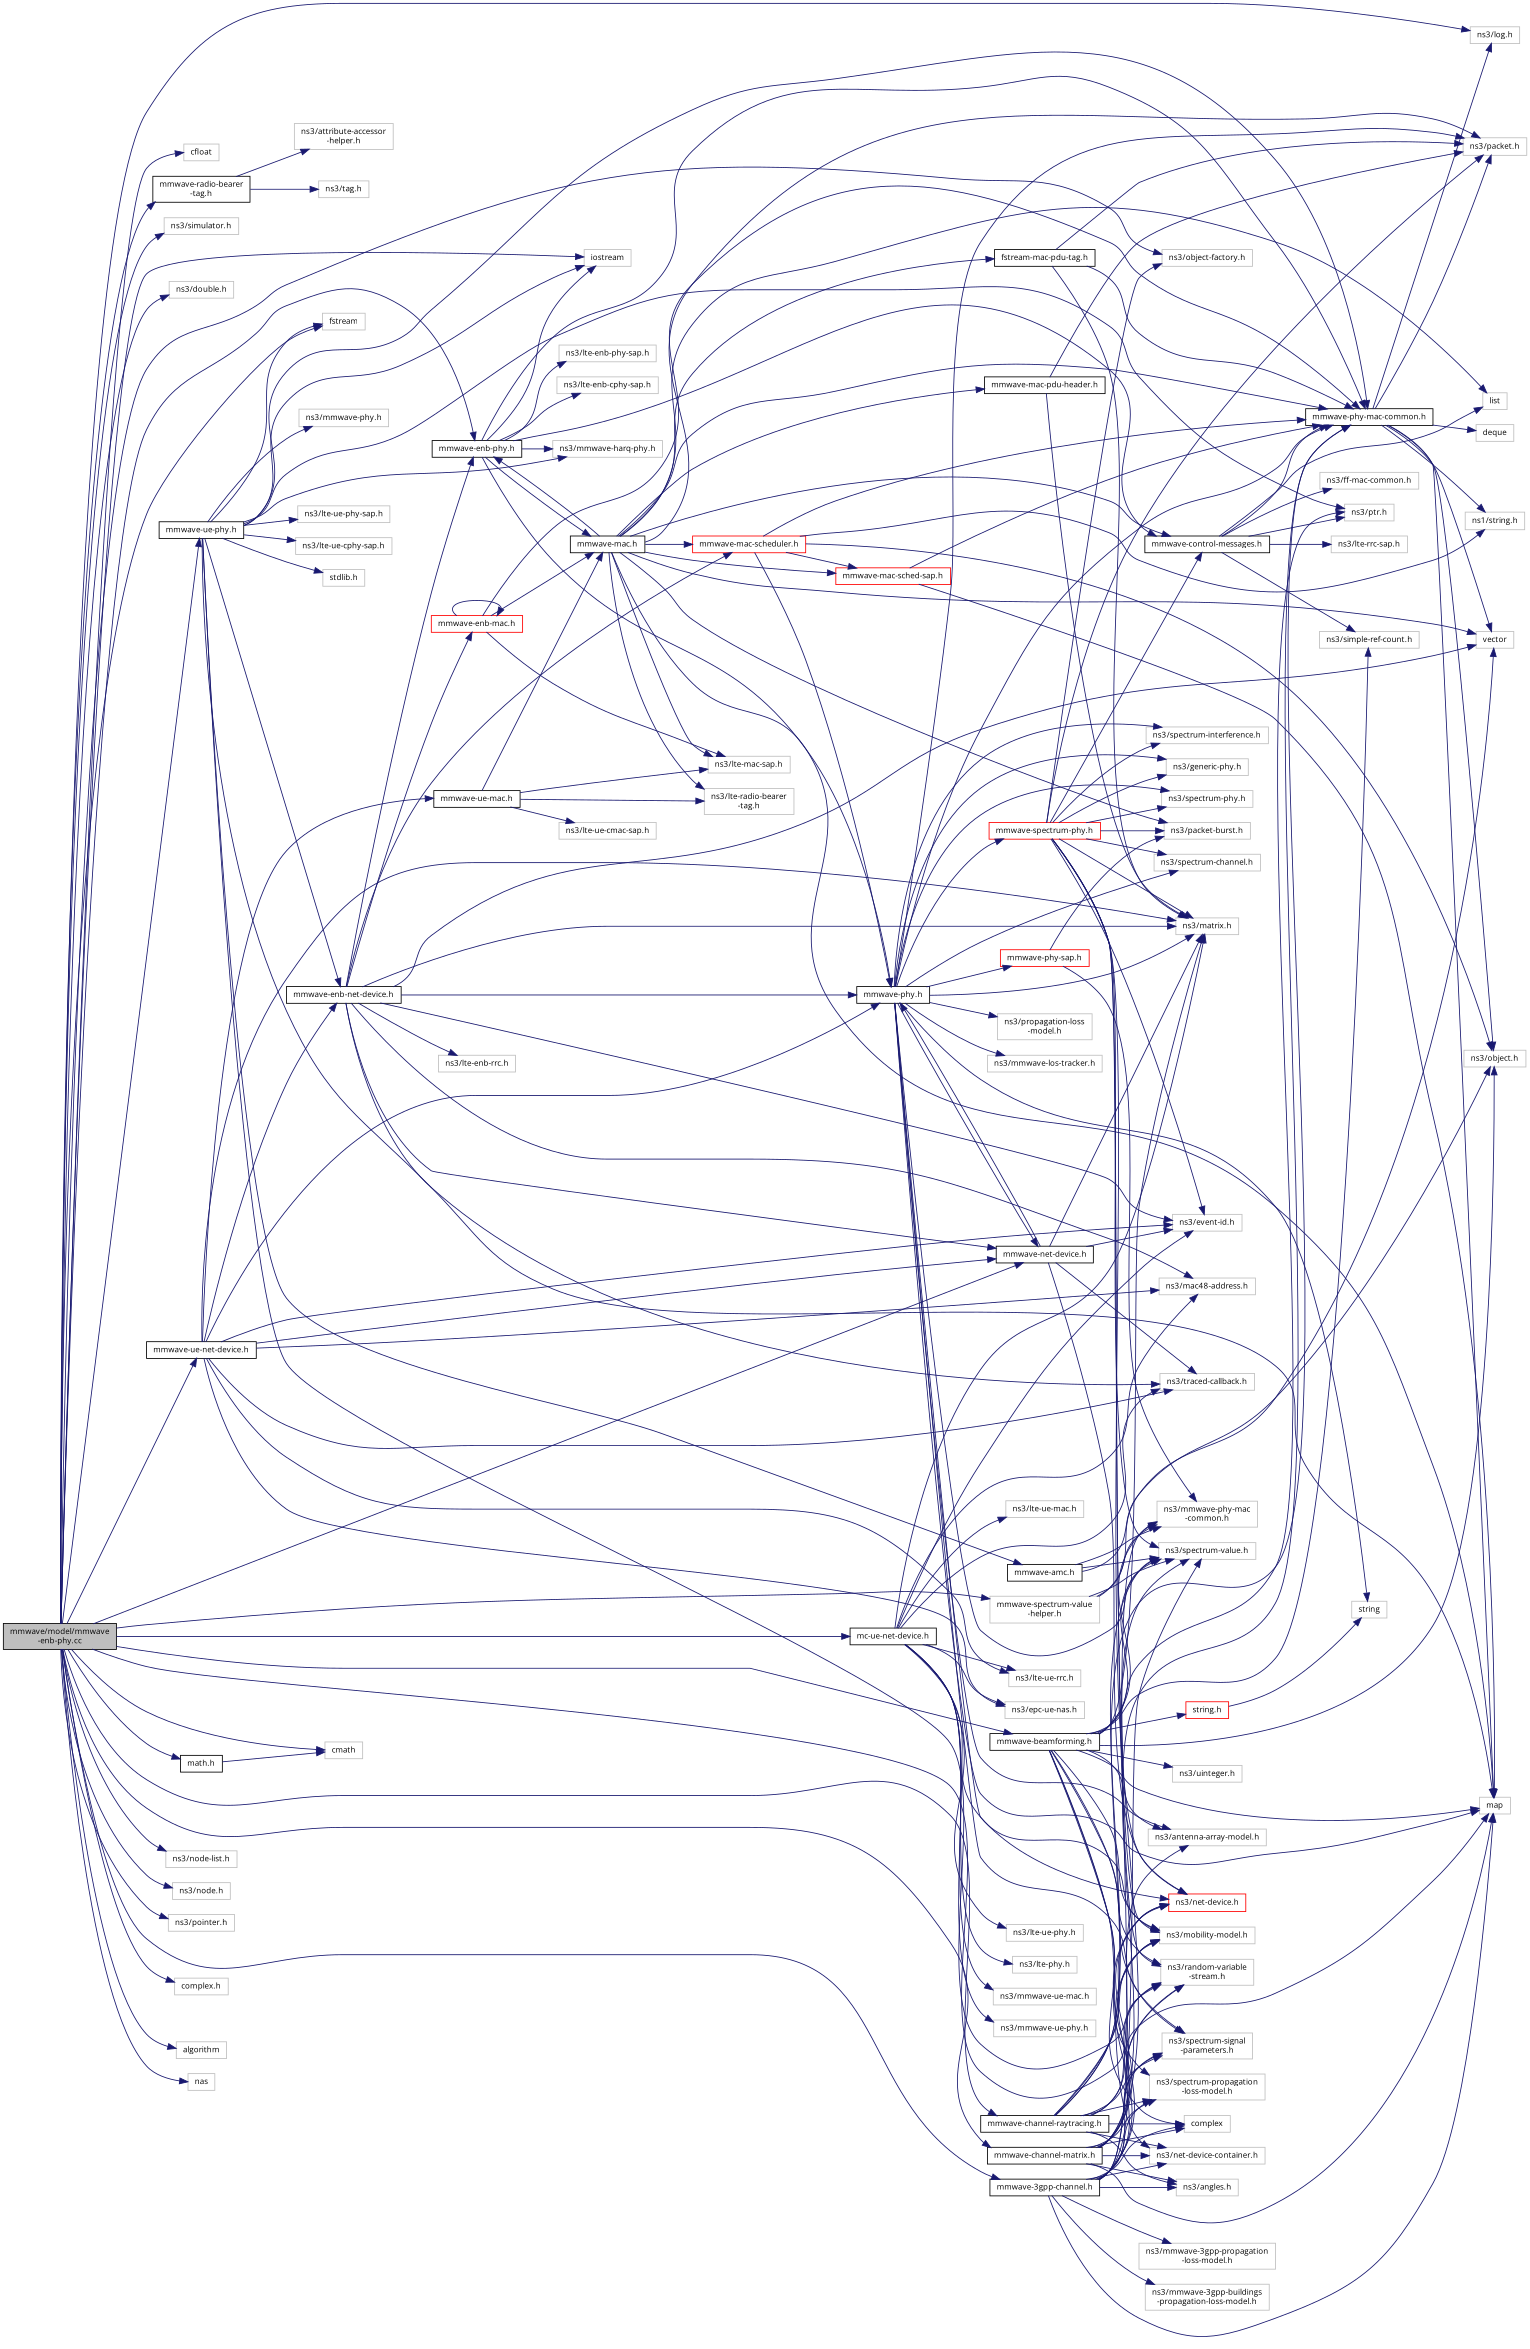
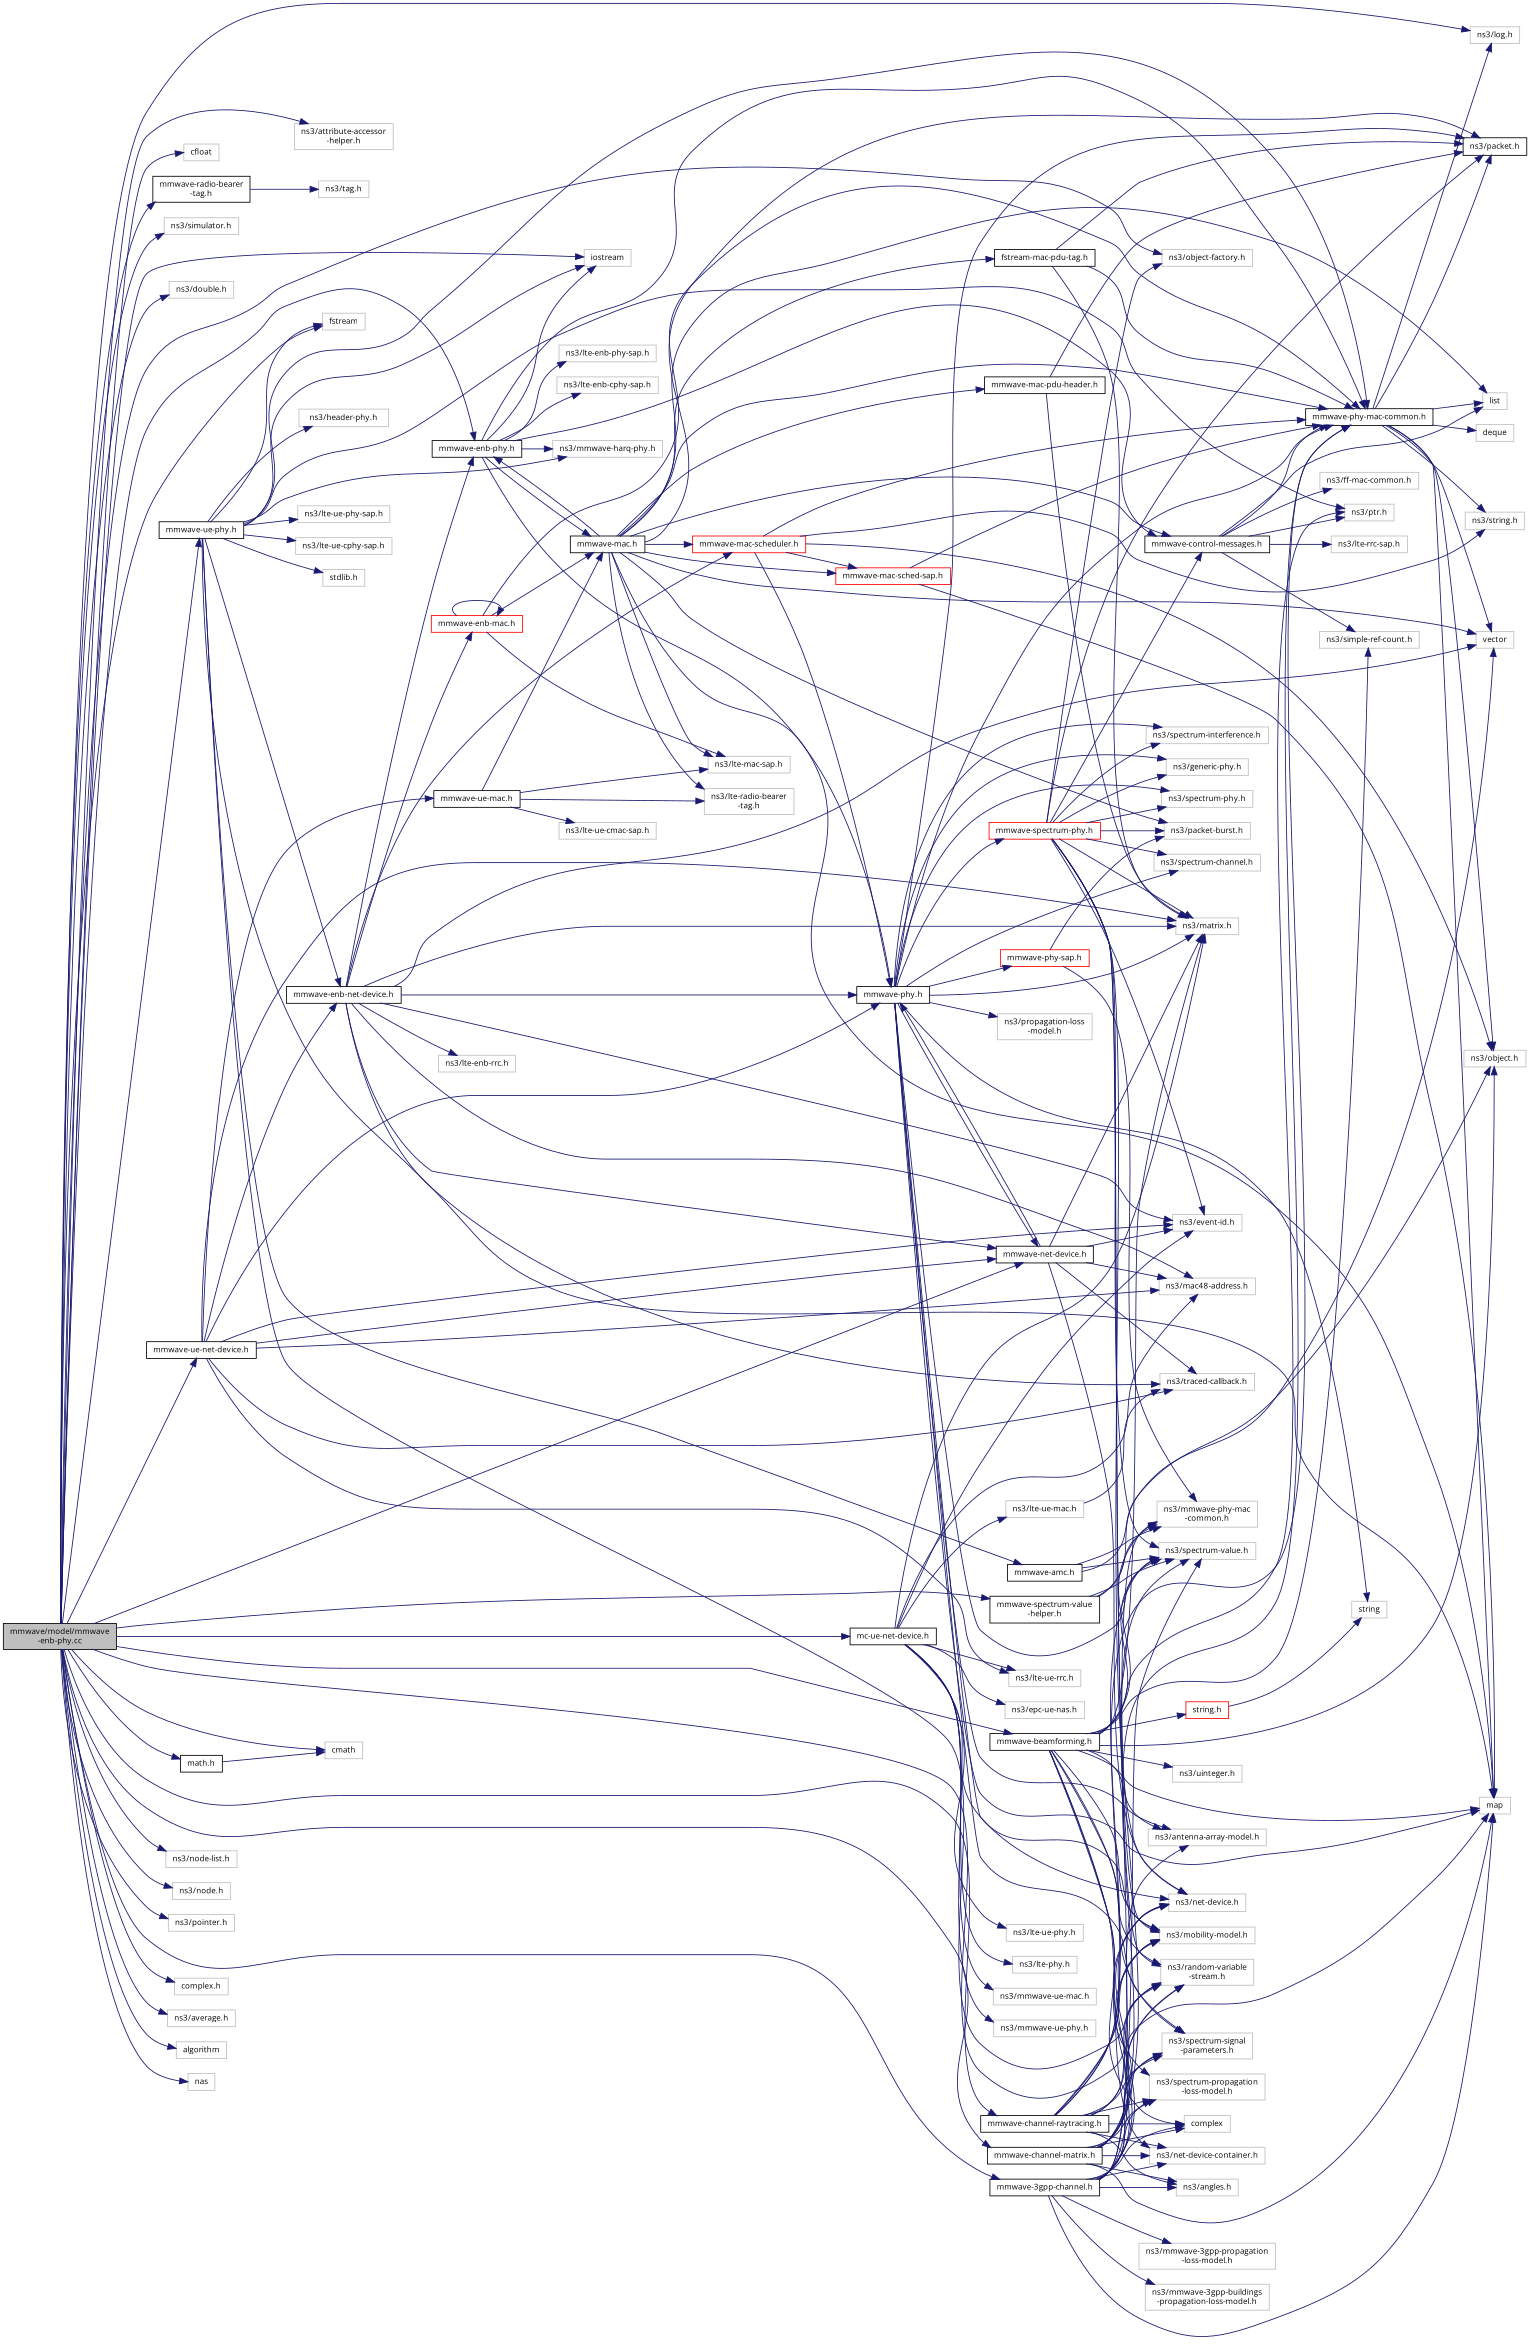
node "ns3/packet.h": color grey75 -> black
edge "mmwave-radio-bearer -tag.h" -> "ns3/attribute-accessor -helper.h": now "mmwave/model/mmwave -enb-phy.cc" -> "ns3/attribute-accessor -helper.h"
edge "mmwave-phy-mac-common.h" -> "list": added
node "ns3/mmwave-phy.h": label "ns3/mmwave-phy.h" -> "ns3/header-phy.h"
node "ns1/string.h": label "ns1/string.h" -> "ns3/string.h"
node "ns3/mmwave-los-tracker.h": removed
edge "mmwave-net-device.h" -> "ns3/mac48-address.h": added
edge "mc-ue-net-device.h" -> "ns3/traced-callback.h": now "ns3/lte-ue-mac.h" -> "ns3/traced-callback.h"
edge "mmwave-ue-net-device.h" -> "ns3/epc-ue-nas.h": removed
node "mmwave-spectrum-value -helper.h": color grey75 -> black
node "ns3/net-device.h": color red -> grey75
node "ns3/average.h": added
